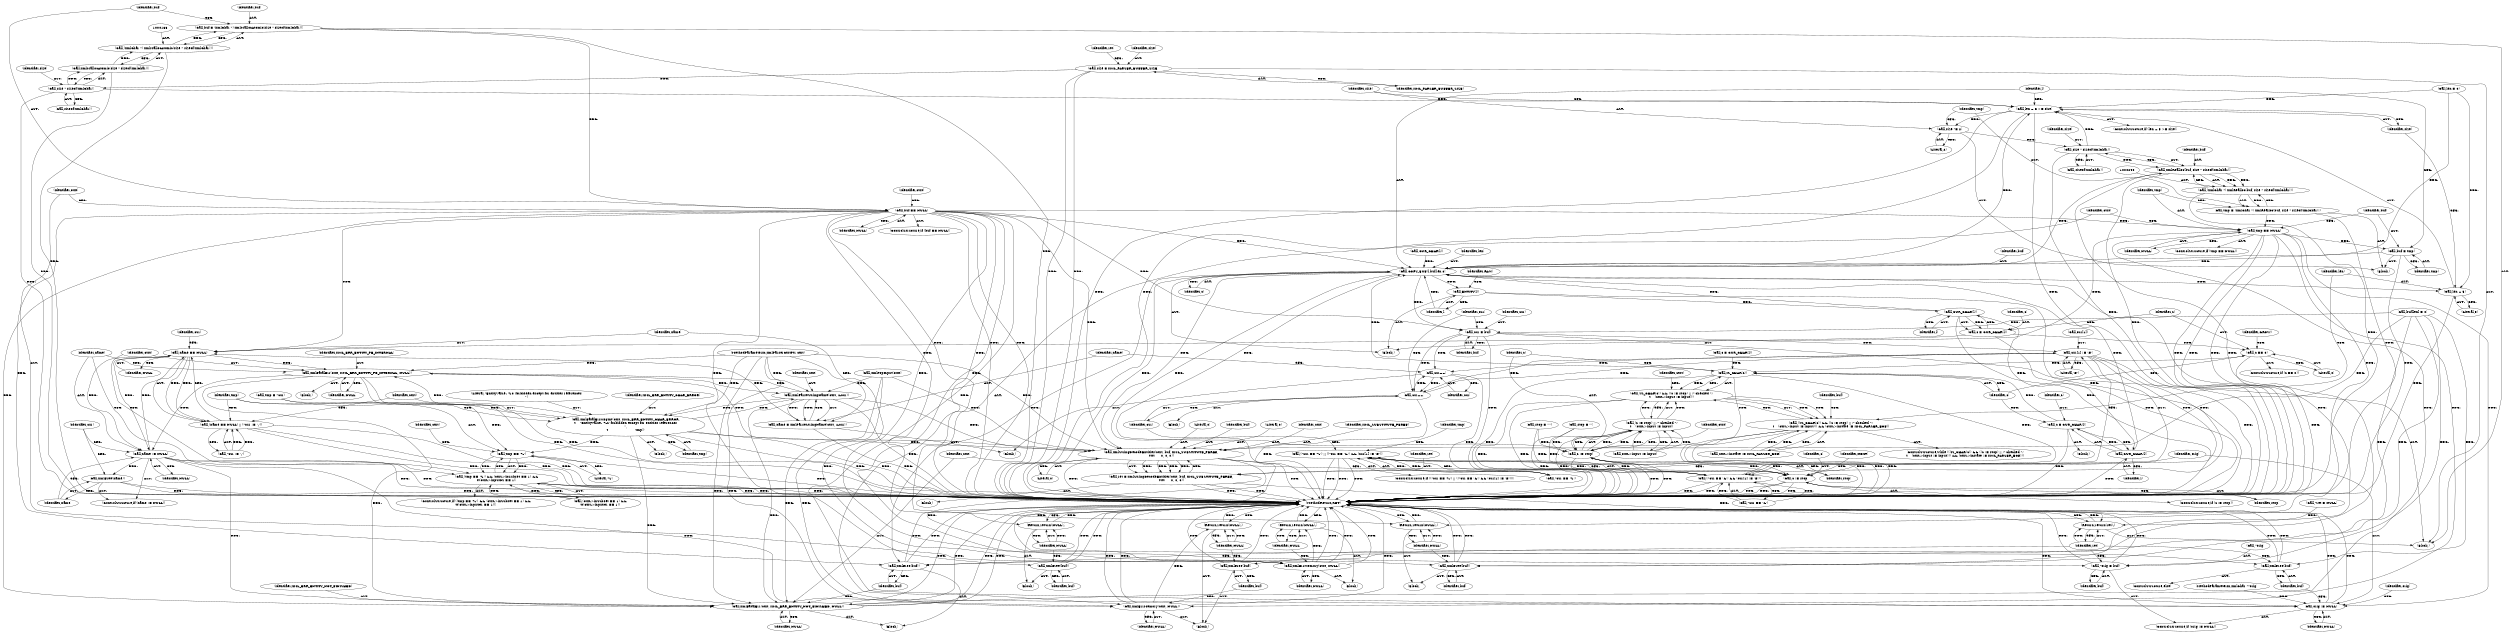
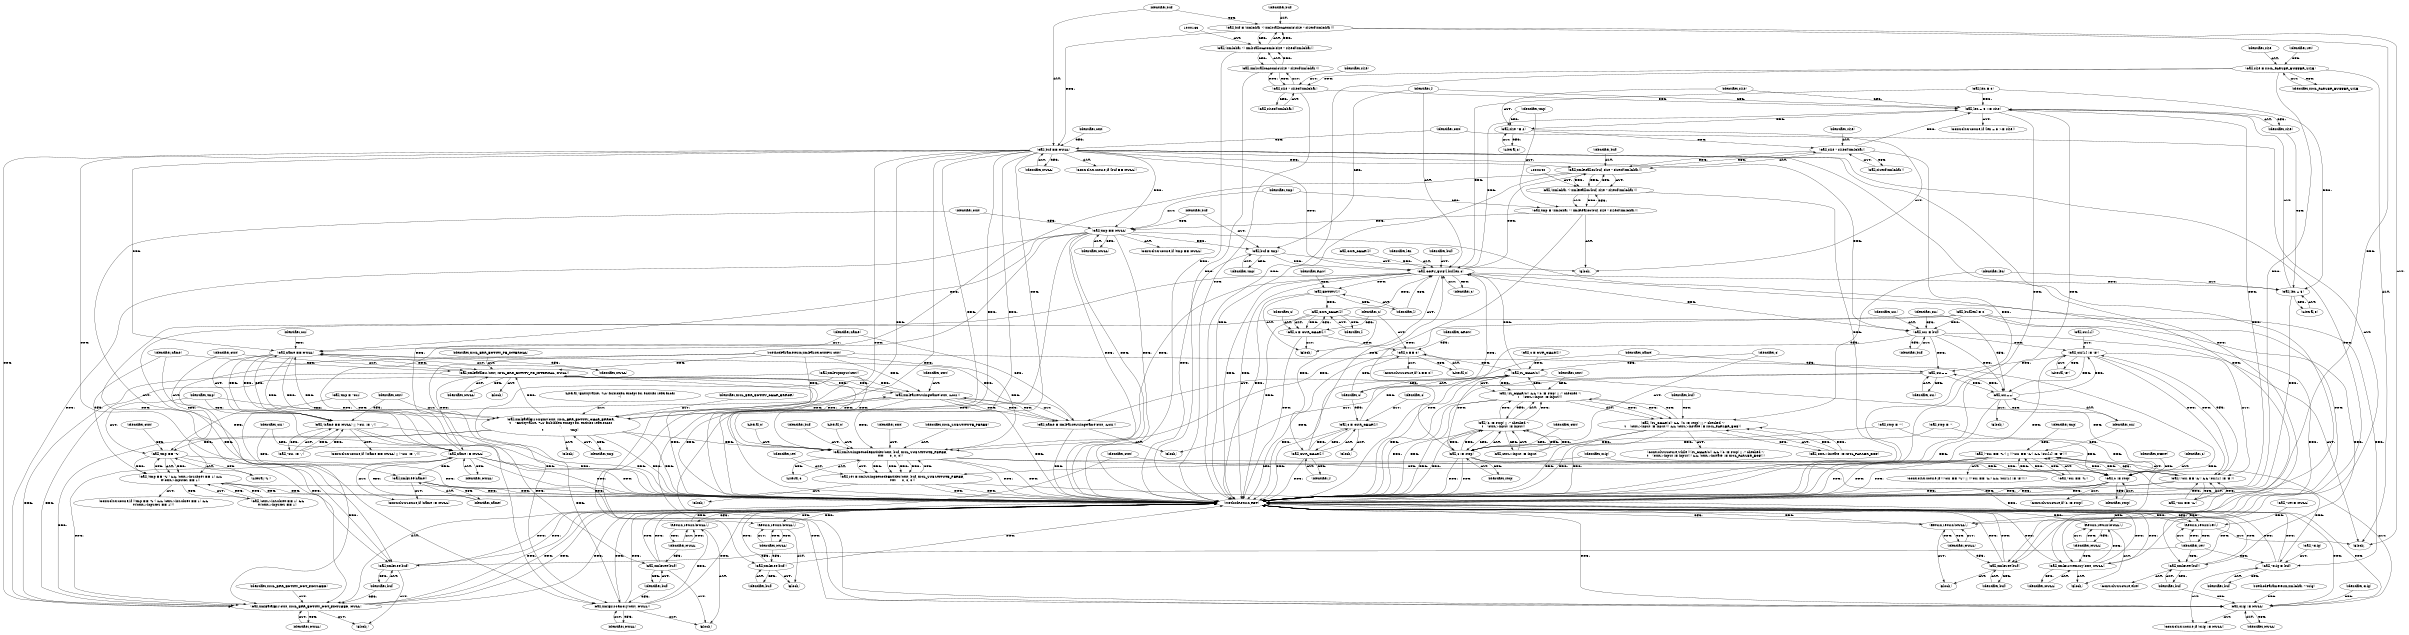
edge "(Call,buf == NULL)" -> "(Call,xmlRealloc(buf, size * sizeof(xmlChar)))": added, label "DDG:"
node "(ControlStructure,if ((name == NULL) || (*cur != ';')))": added
